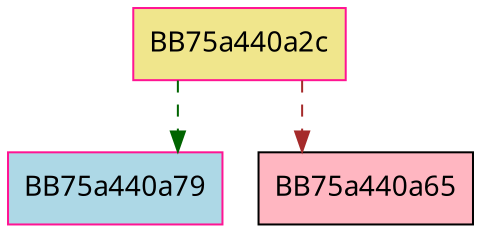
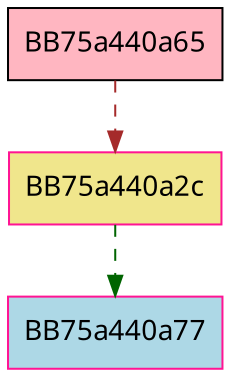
edge "BB75a440a2c" -> "BB75a440a65": reversed
node "BB75a440a79": label "BB75a440a79" -> "BB75a440a77"
